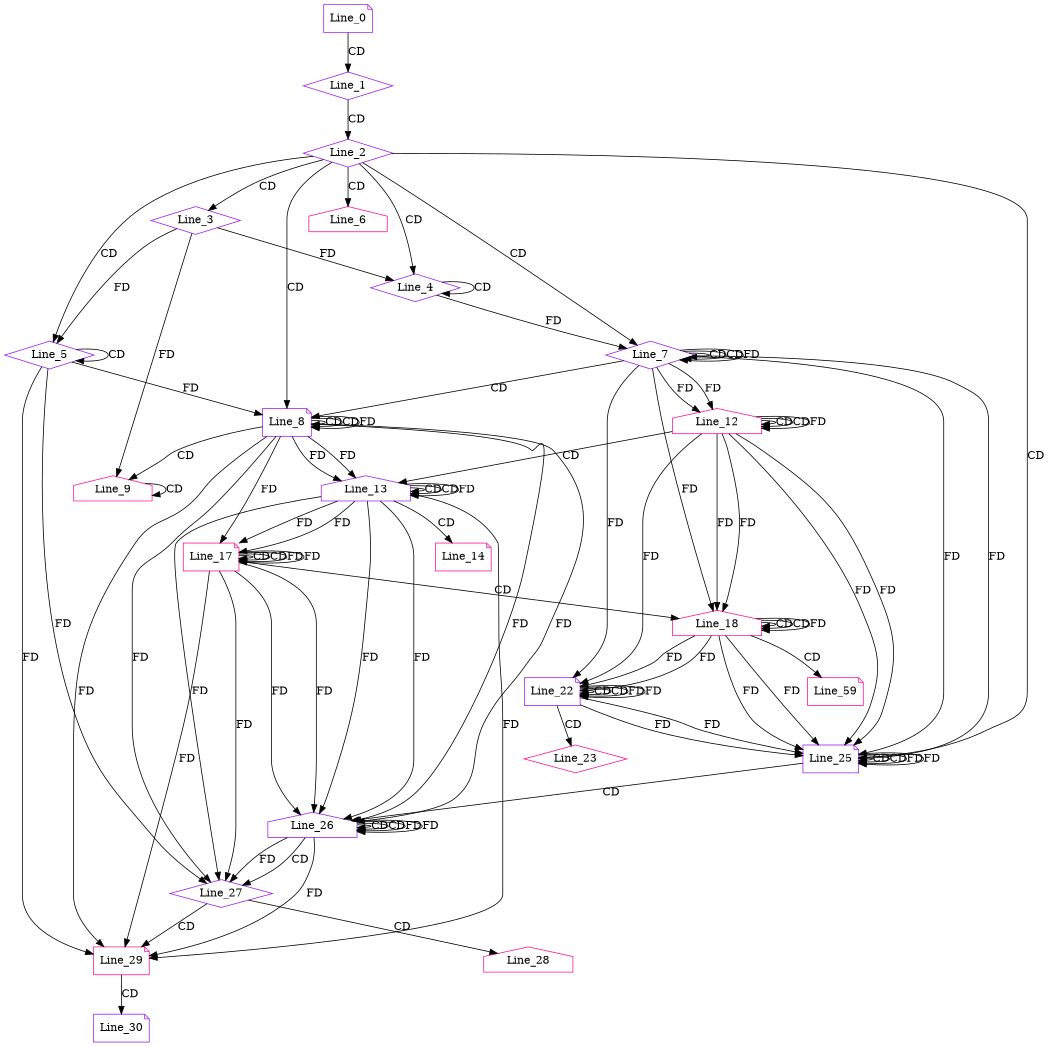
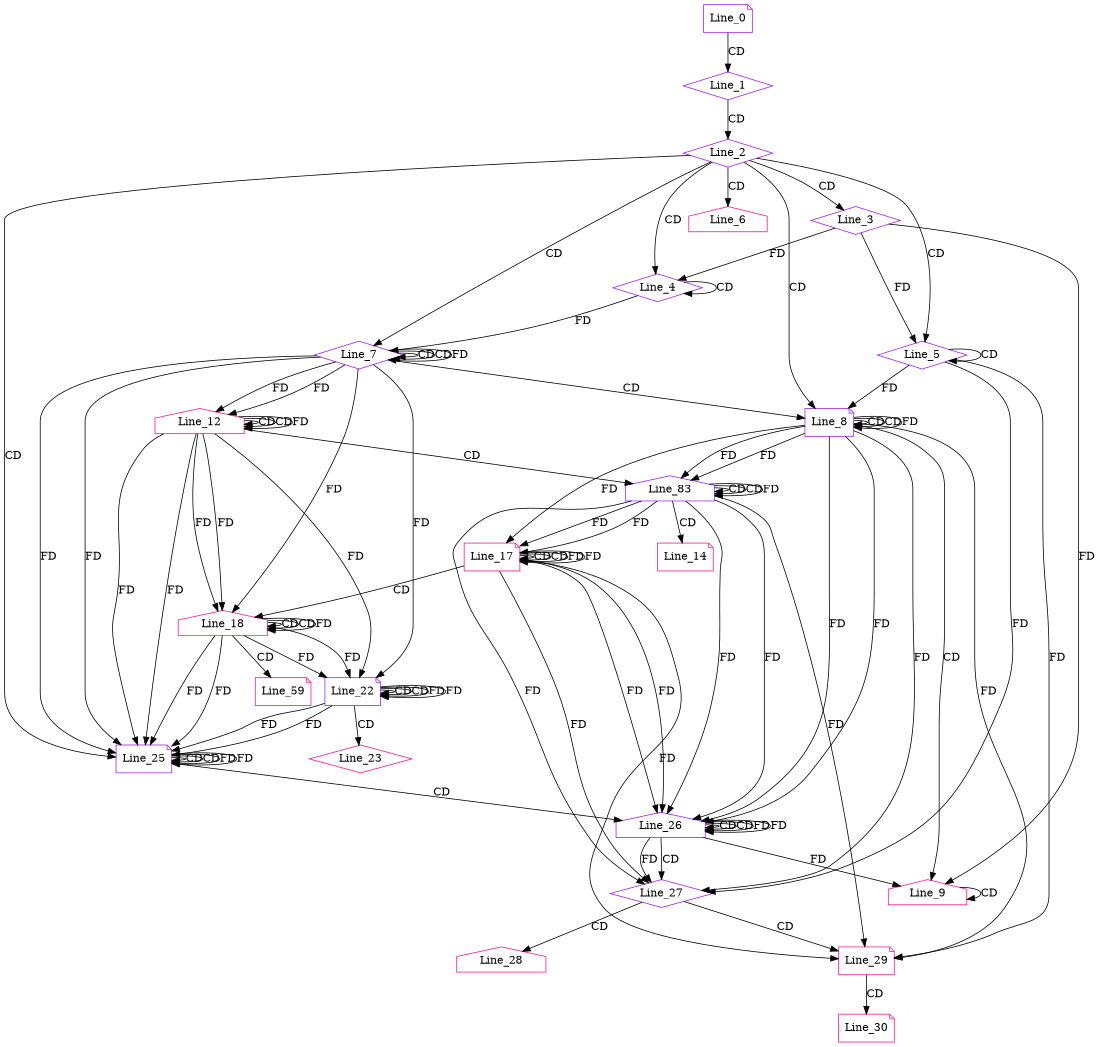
node "Line_13": label "Line_13" -> "Line_83"
edge "Line_26" -> "Line_29": now "Line_26" -> "Line_9"
node "Line_30": color purple -> deeppink
